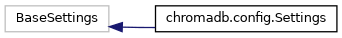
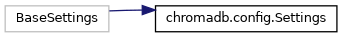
edge "chromadb.config.Settings" -> "BaseSettings": reversed
